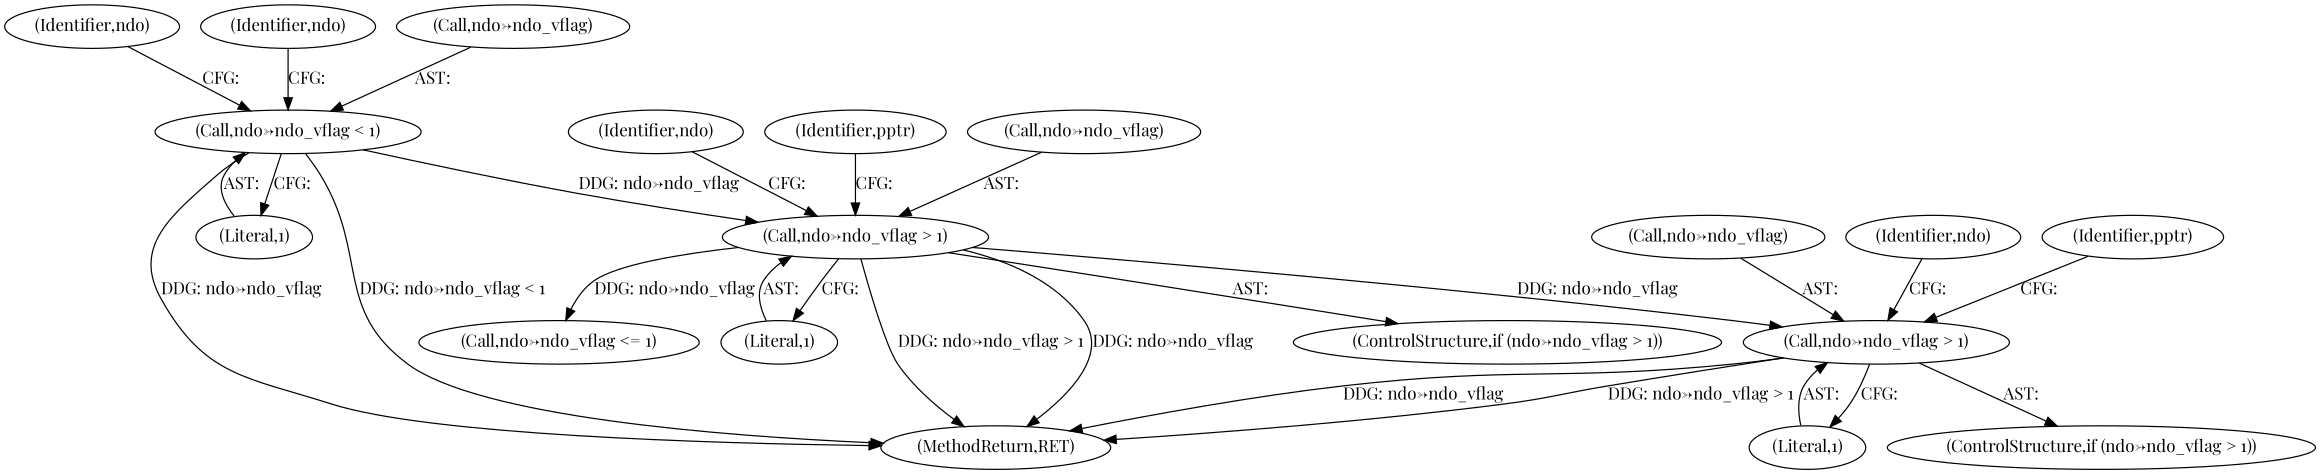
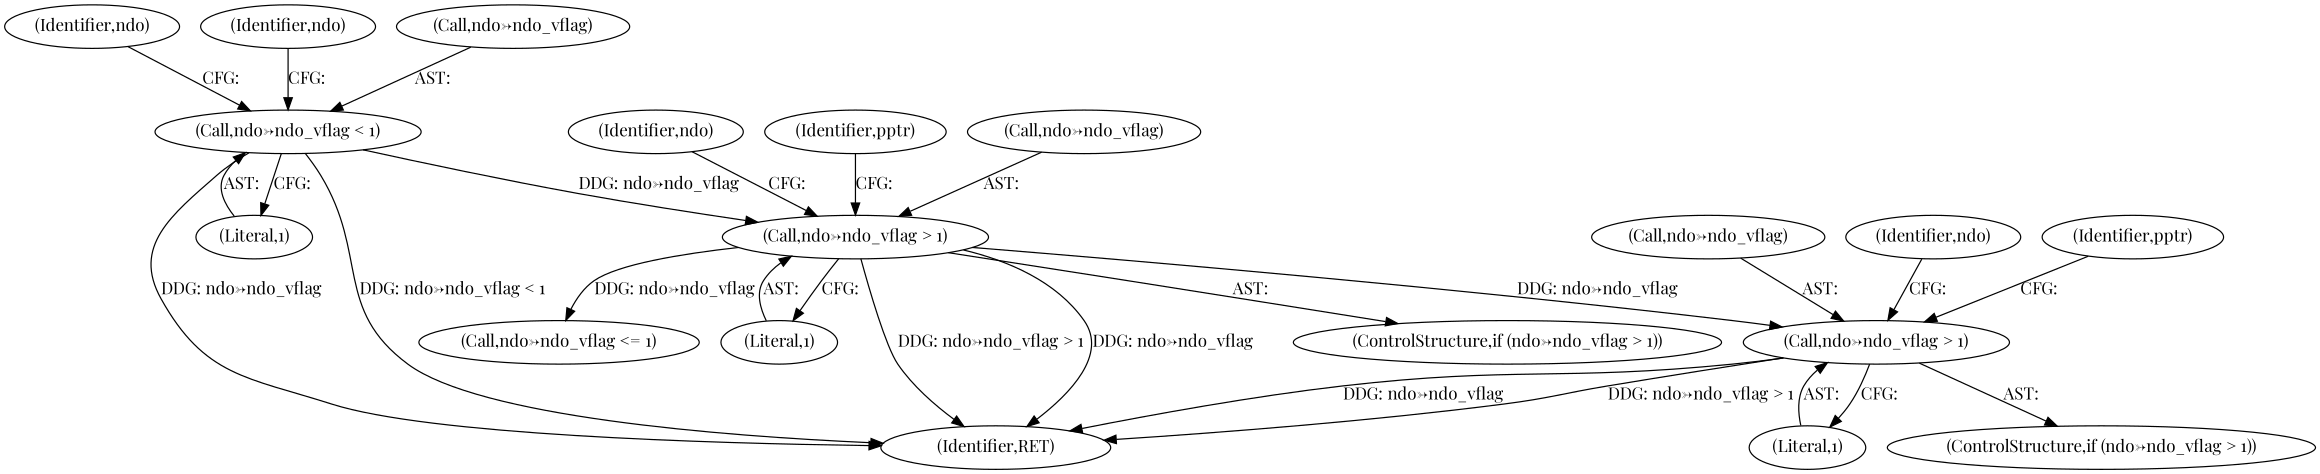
node "(MethodReturn,RET)": label "(MethodReturn,RET)" -> "(Identifier,RET)"
